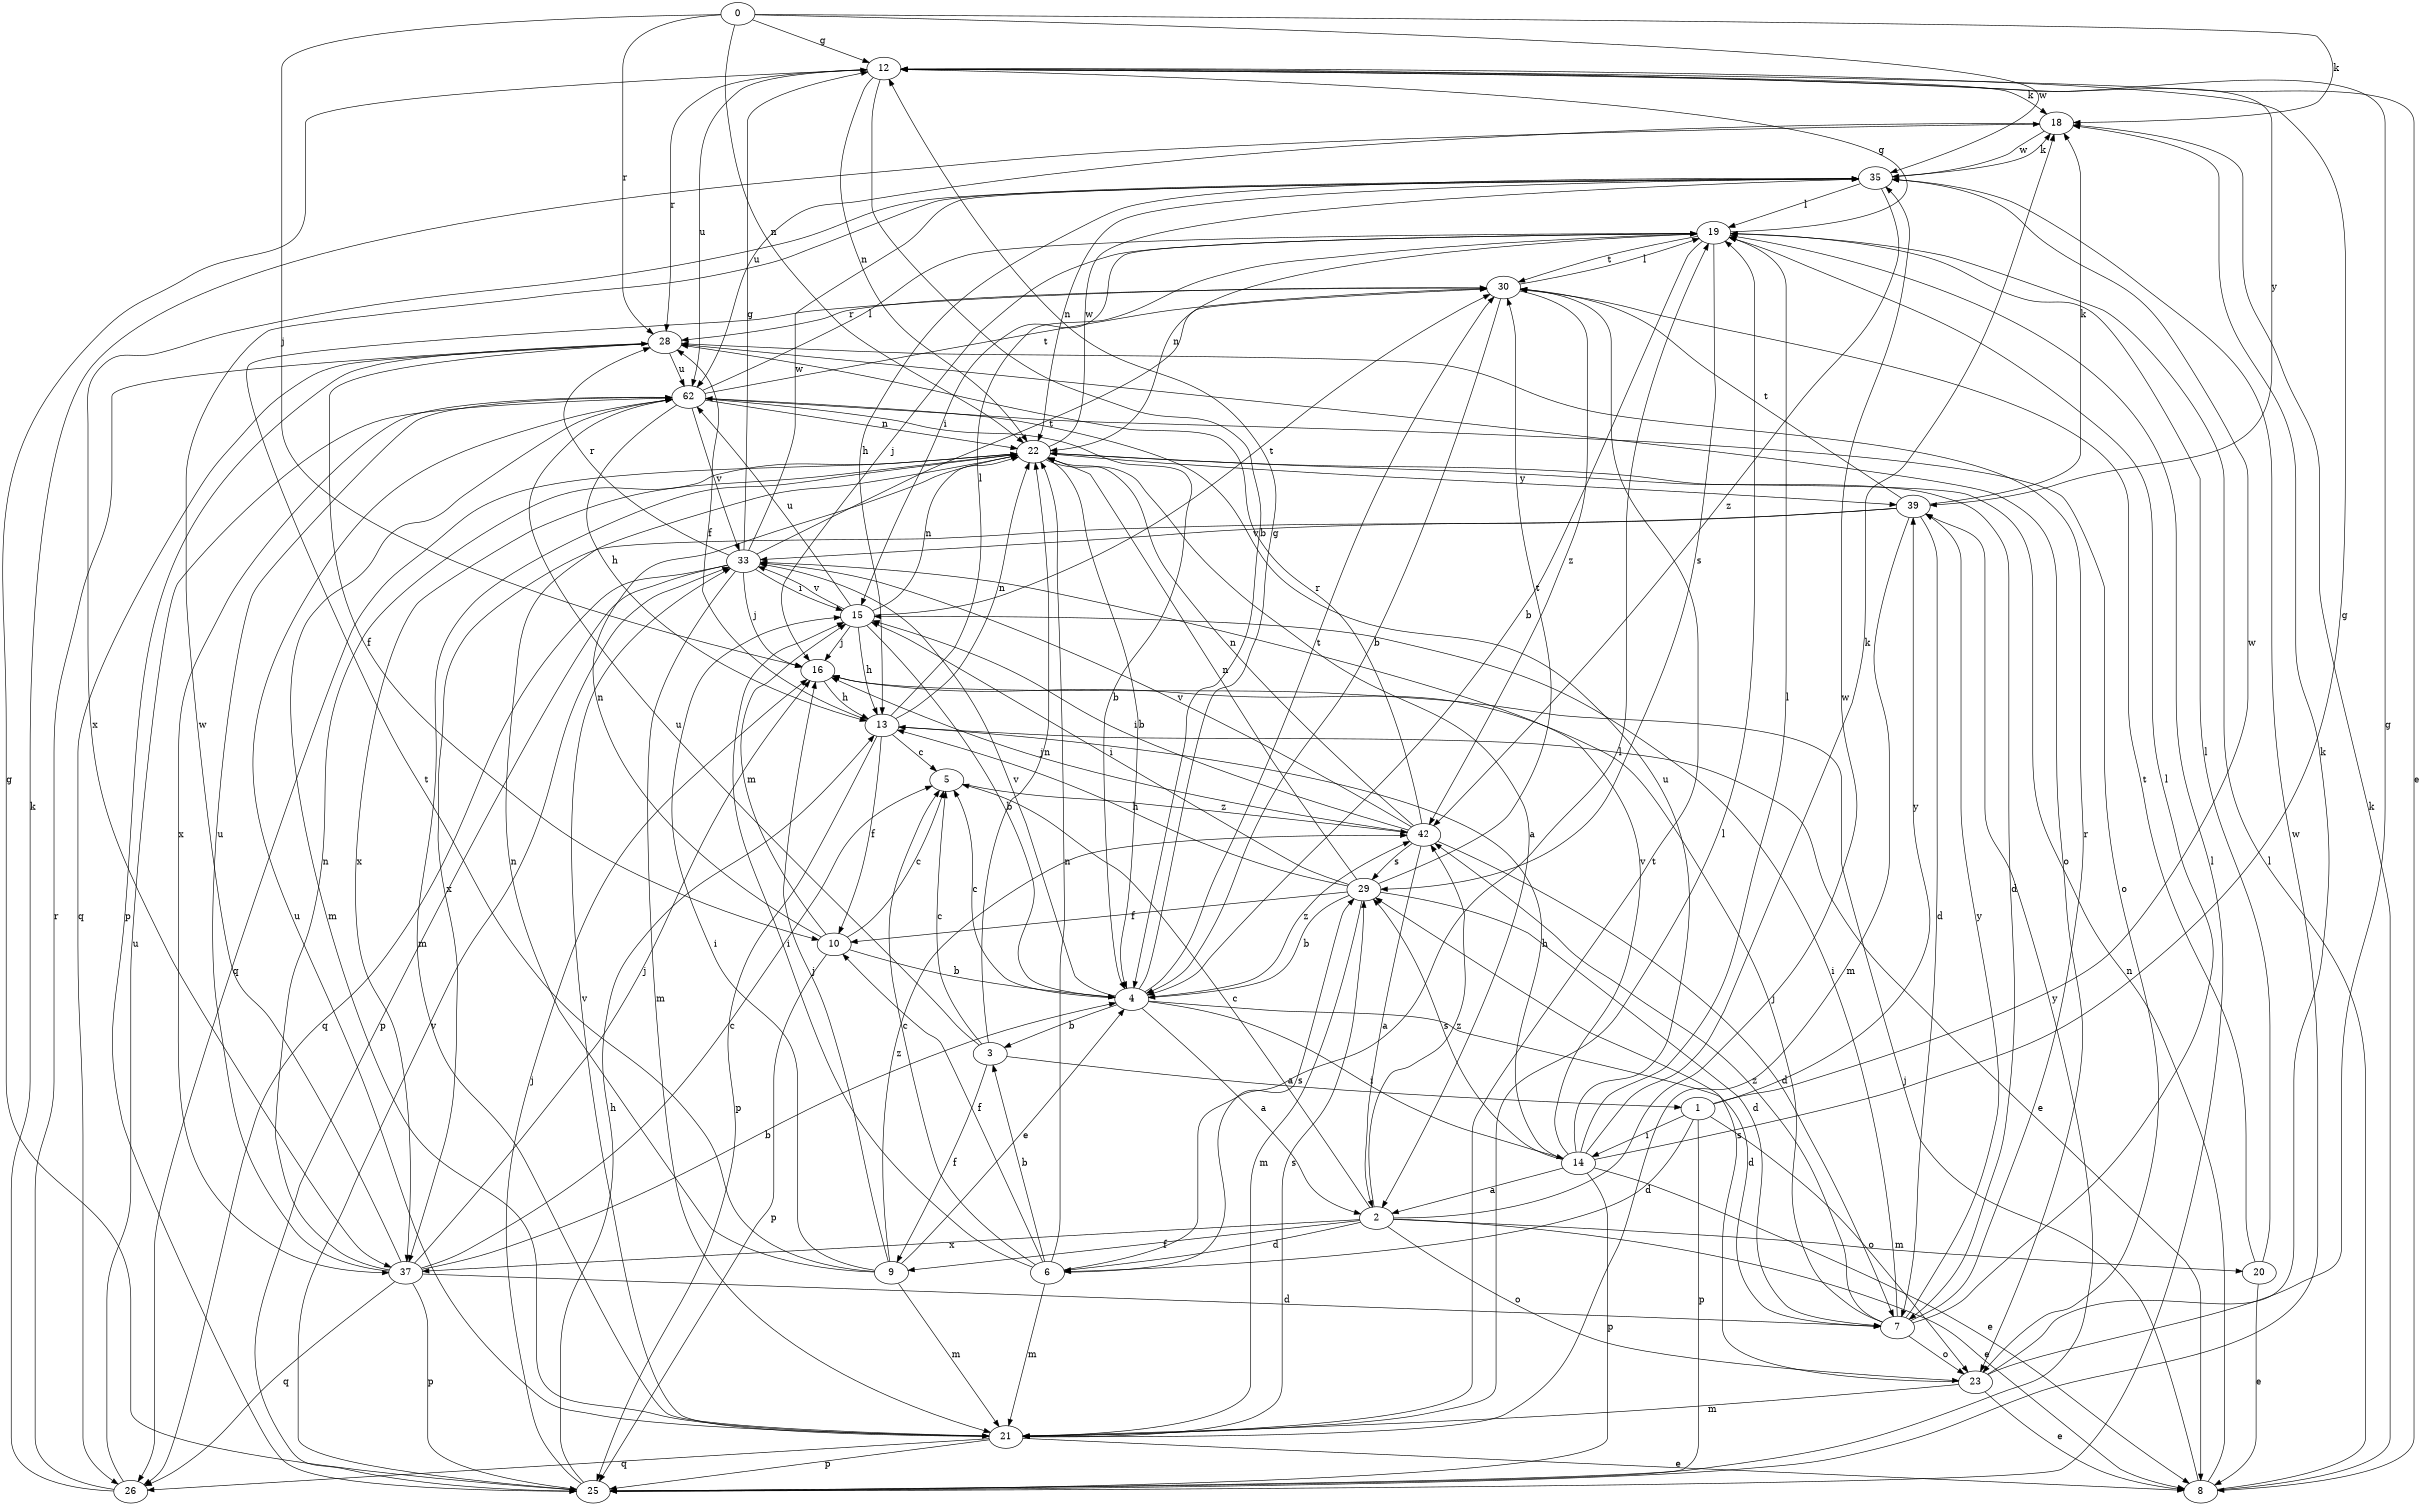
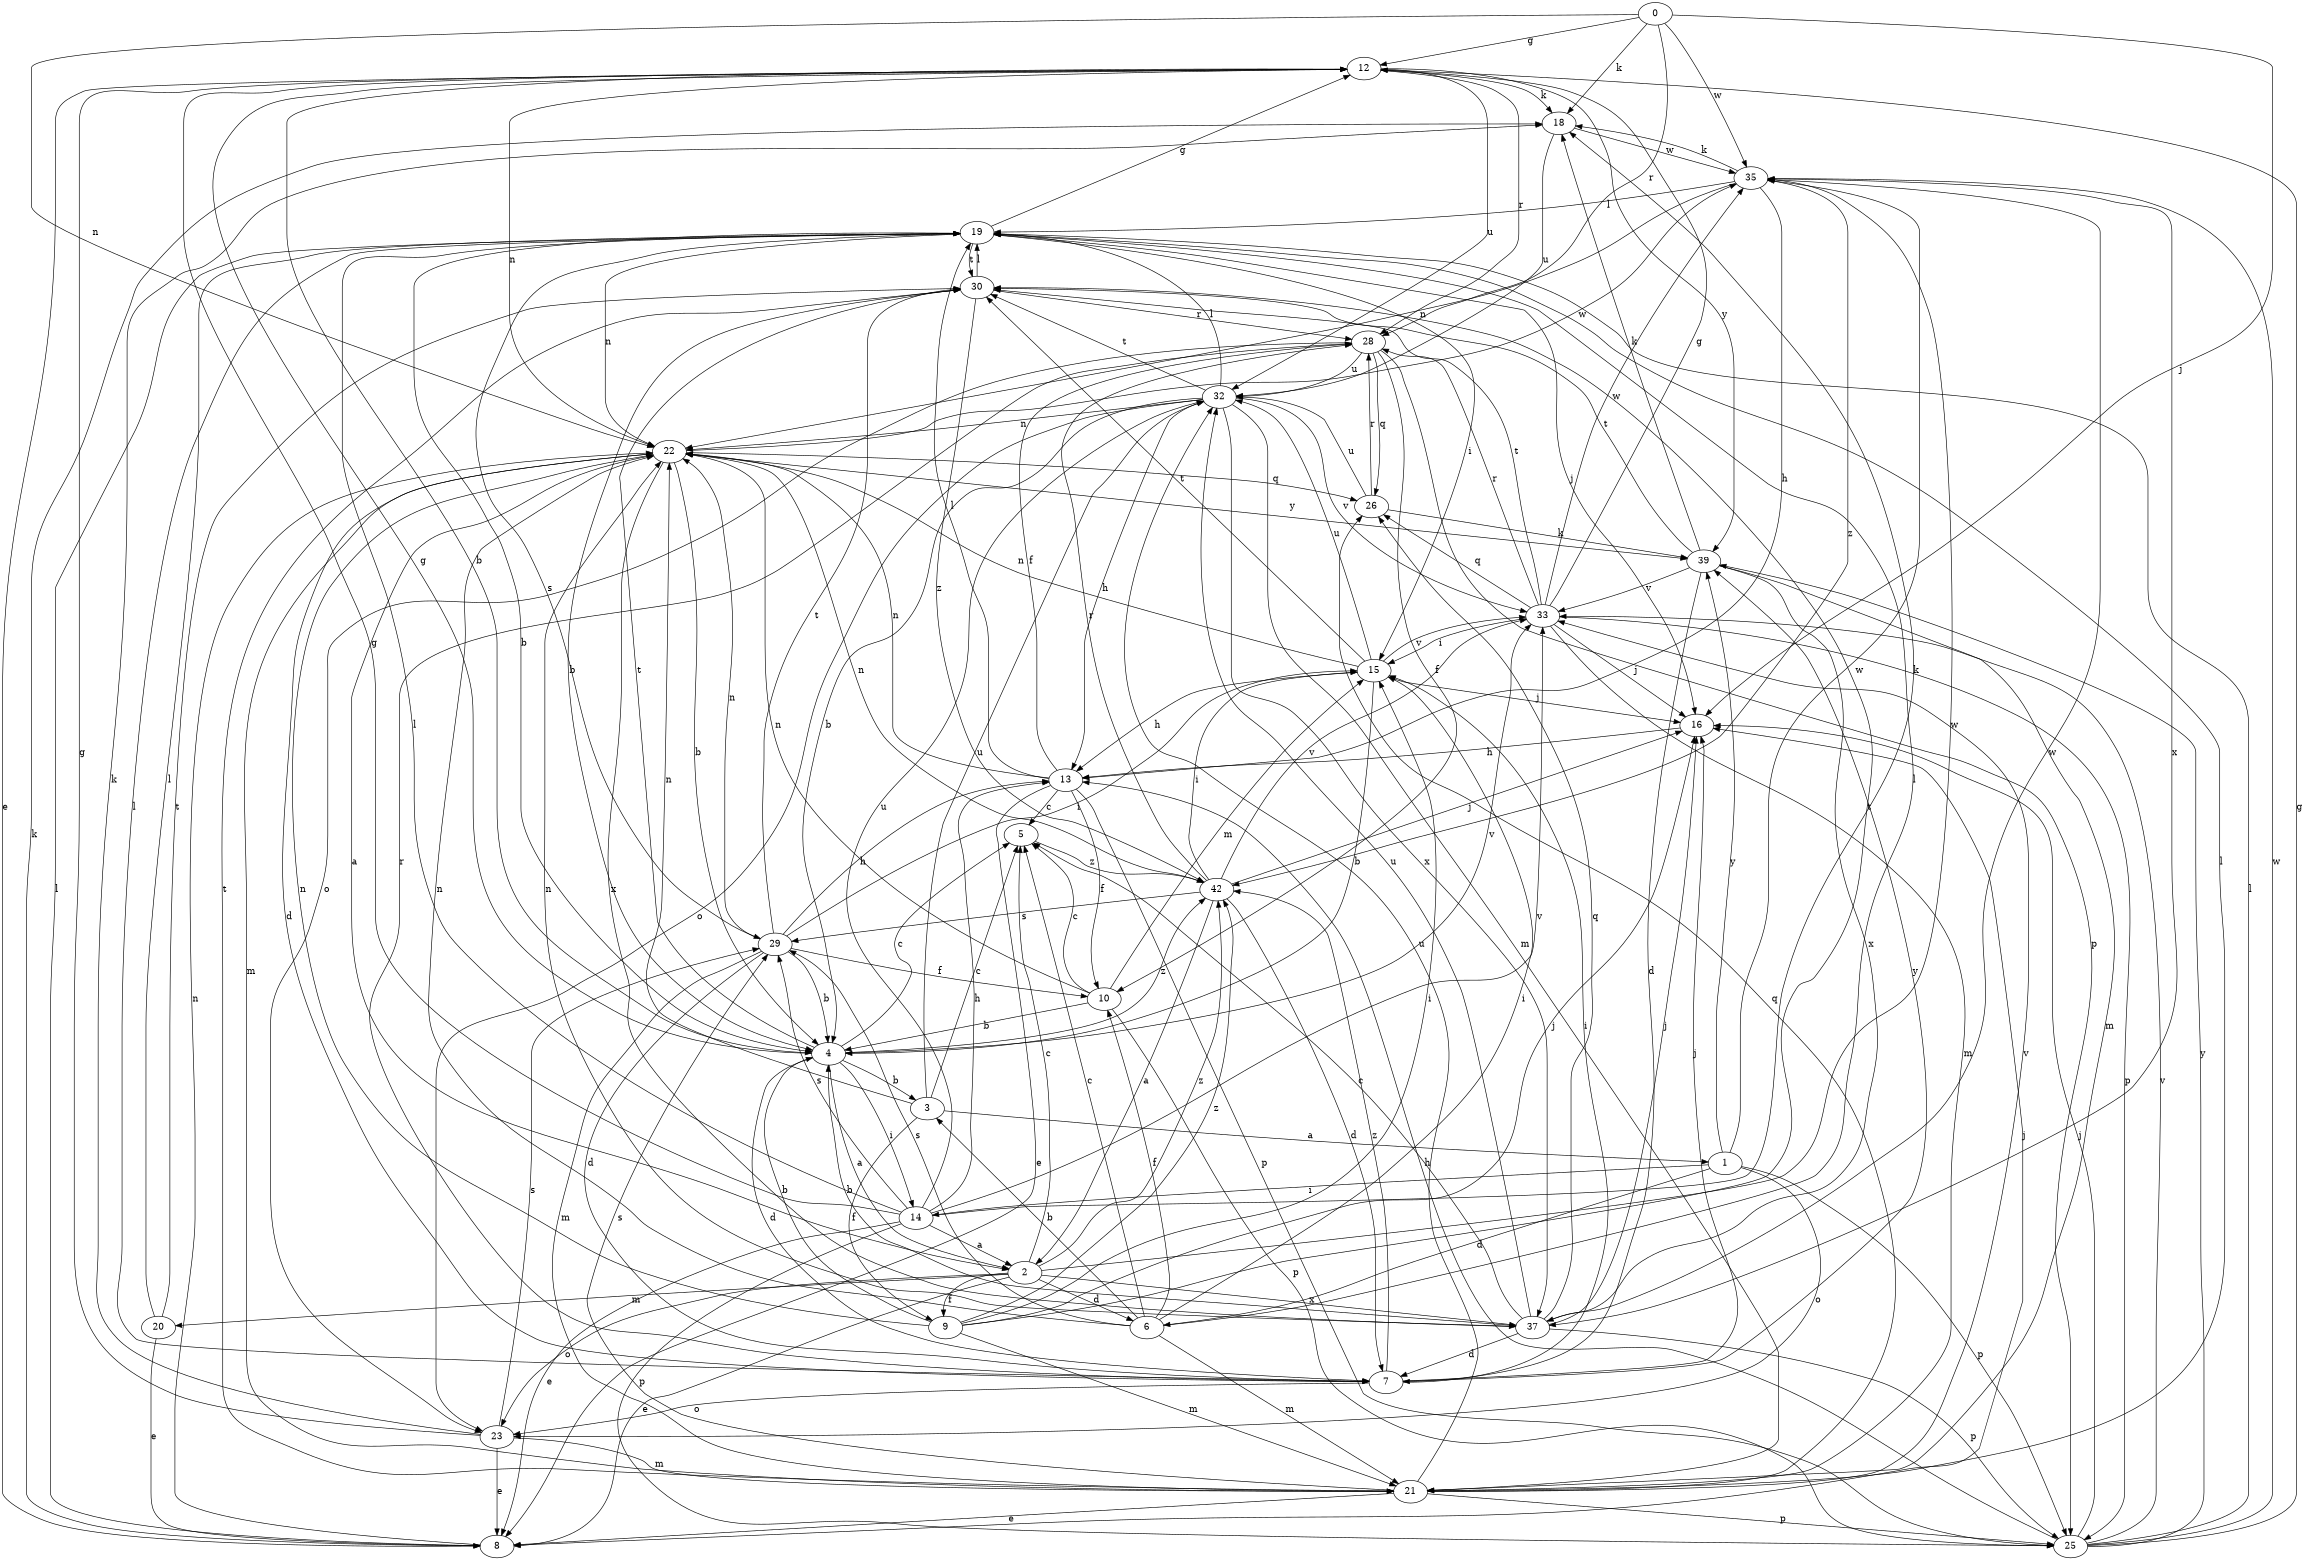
edge "26" -> "18": now "26" -> "39"
node "62": label "62" -> "32"
edge "9" -> "4": label "e" -> "b"
